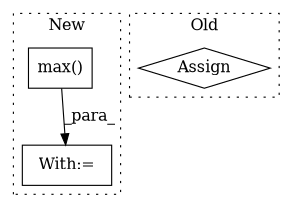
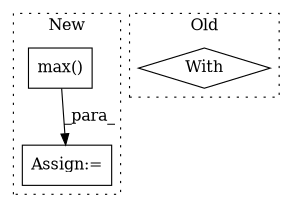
node "Assign": label "Assign" -> "With"
node "With:=": label "With:=" -> "Assign:="
